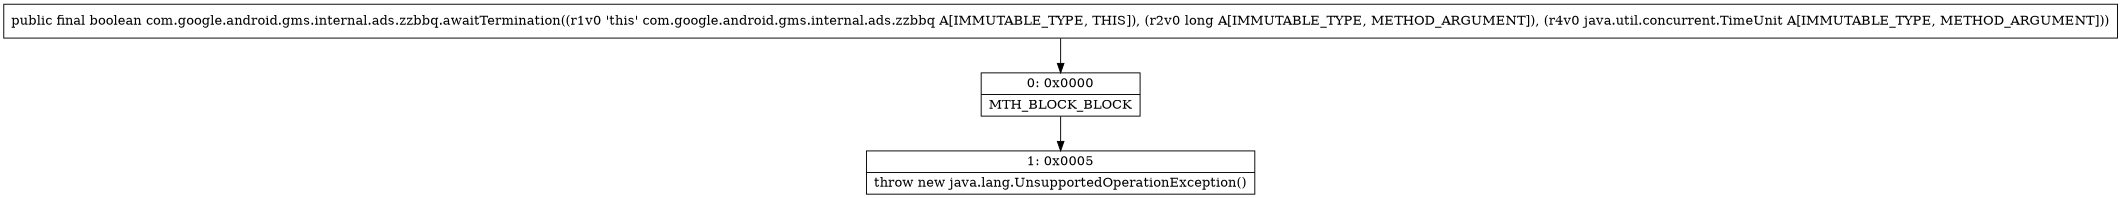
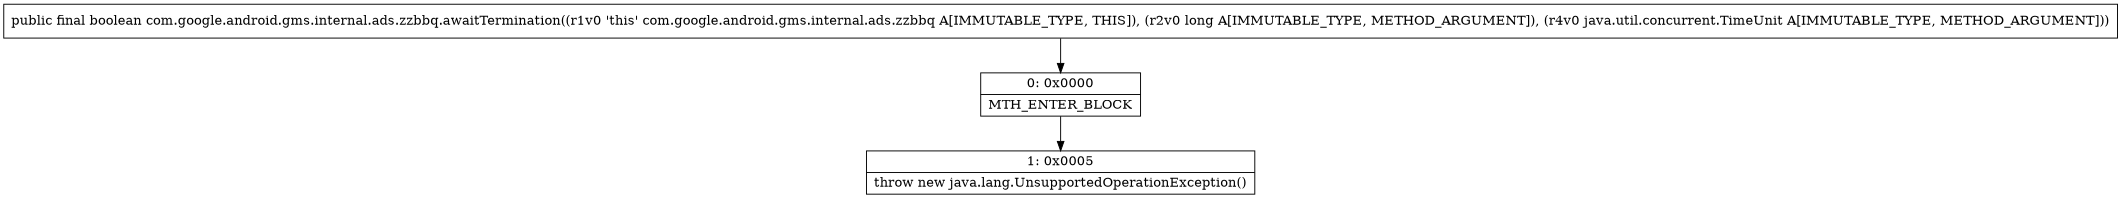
node "0: 0x0000": text "MTH_BLOCK_BLOCK" -> "MTH_ENTER_BLOCK"
